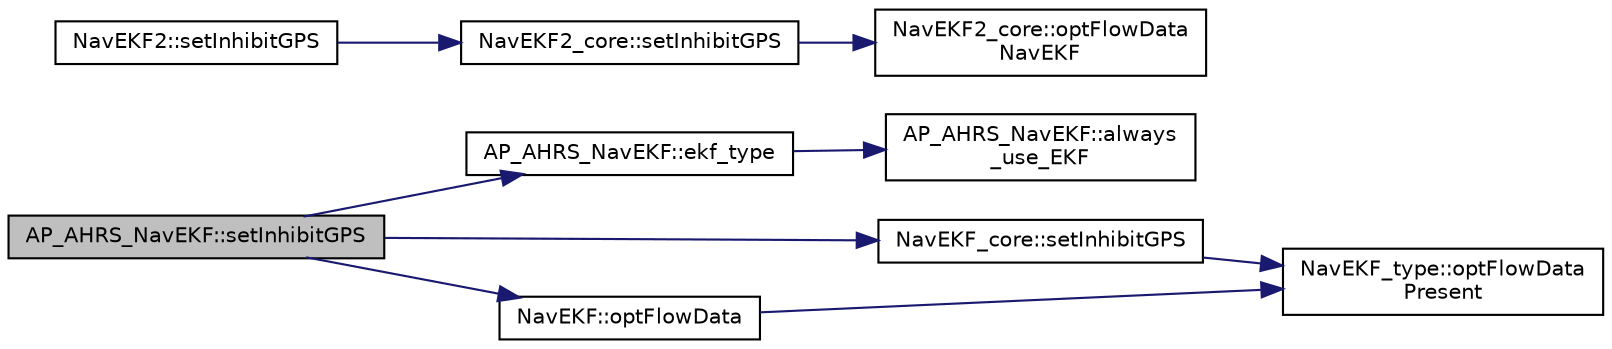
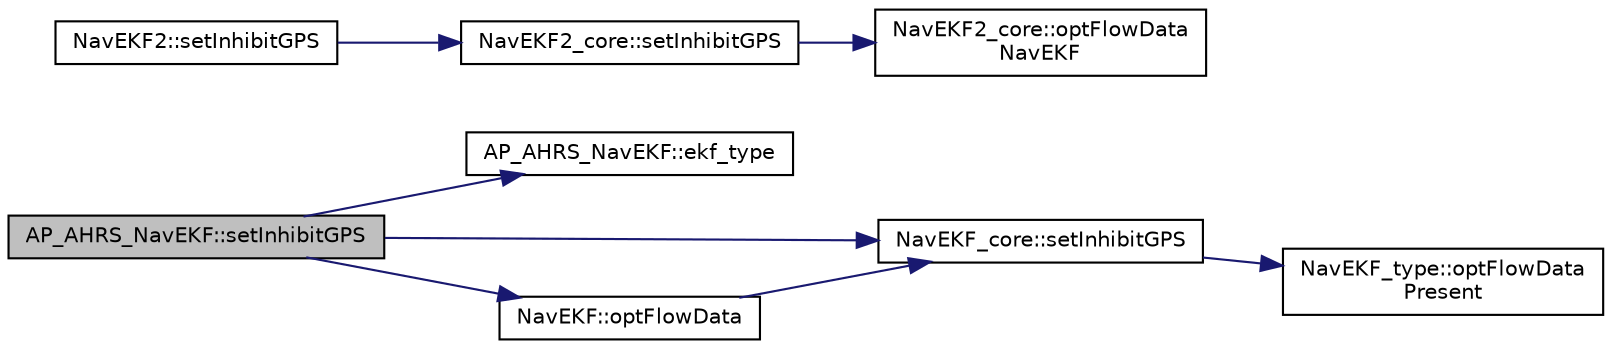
node "AP_AHRS_NavEKF::always _use_EKF": removed
edge "NavEKF::optFlowData" -> "NavEKF_type::optFlowData Present": now "NavEKF::optFlowData" -> "NavEKF_core::setInhibitGPS"
